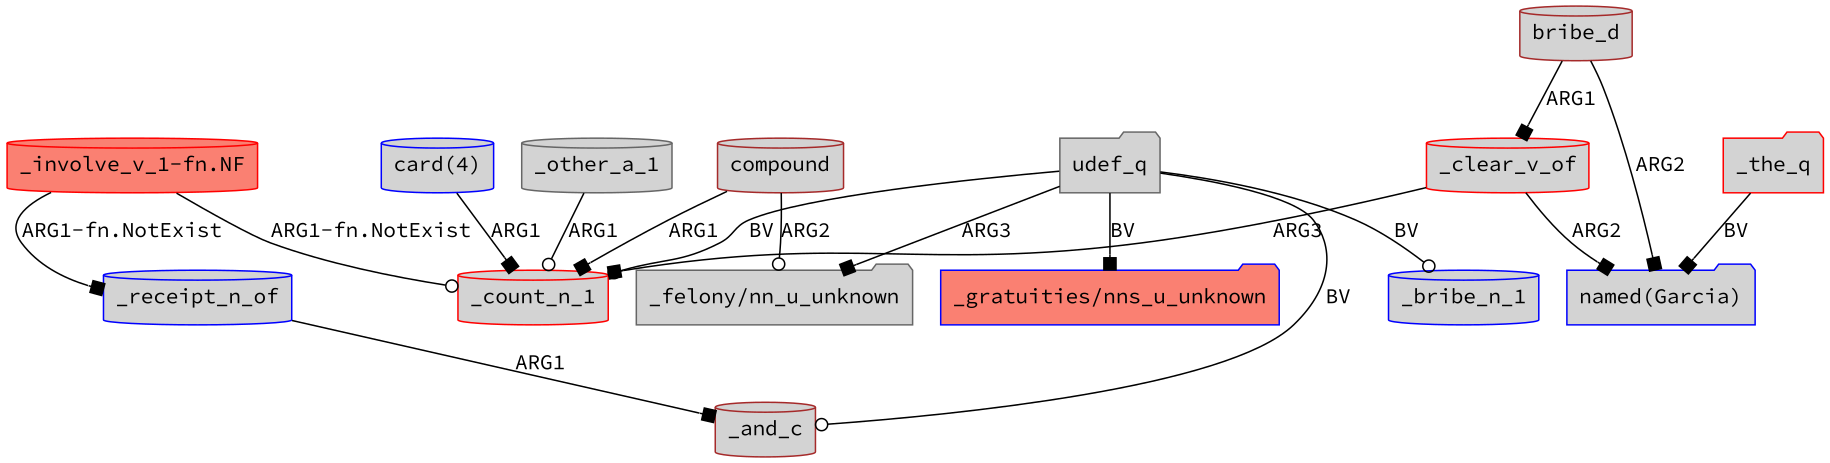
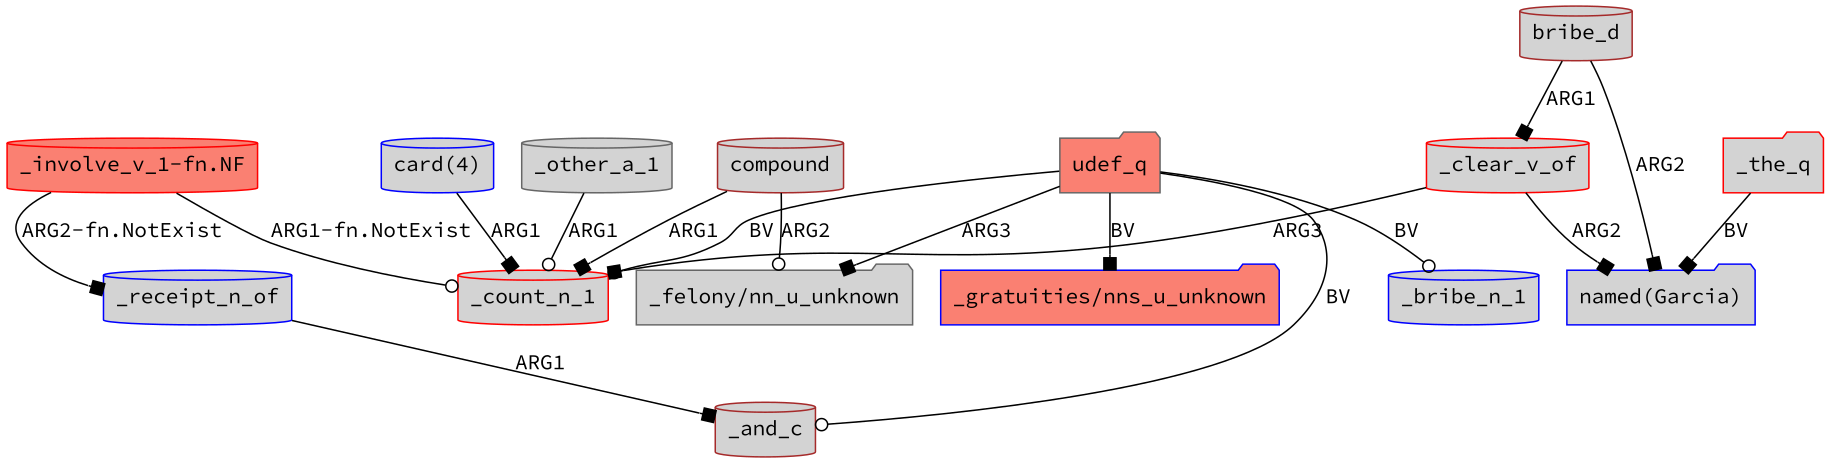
node "udef_q": fillcolor lightgrey -> salmon
edge "_involve_v_1-fn.NF" -> "_receipt_n_of": label "ARG1-fn.NotExist" -> "ARG2-fn.NotExist"
